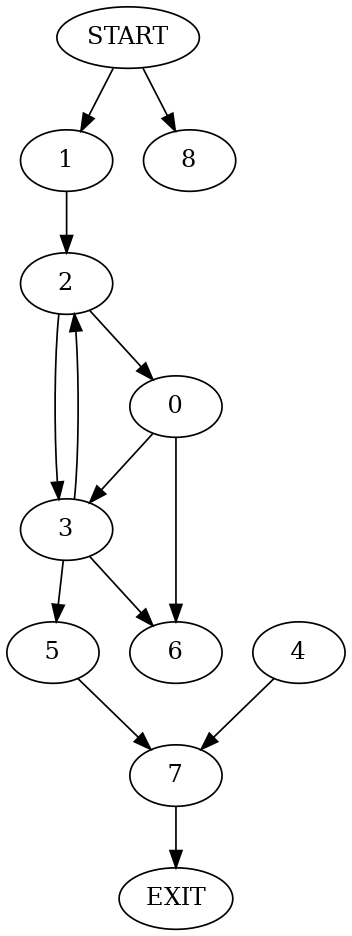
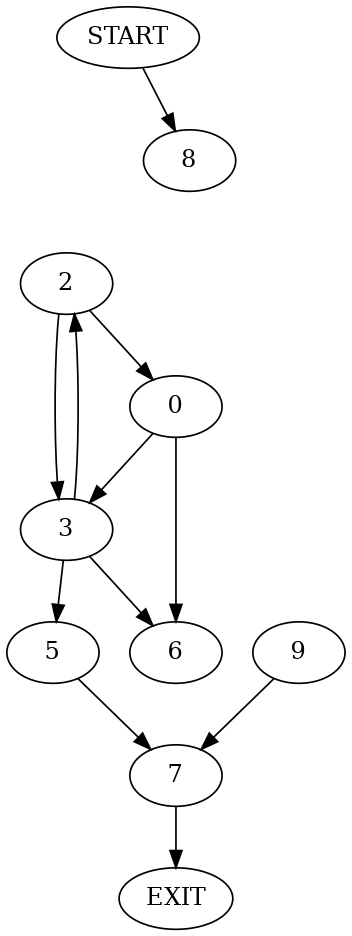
node "1": removed
node "4": label "4" -> "9"
